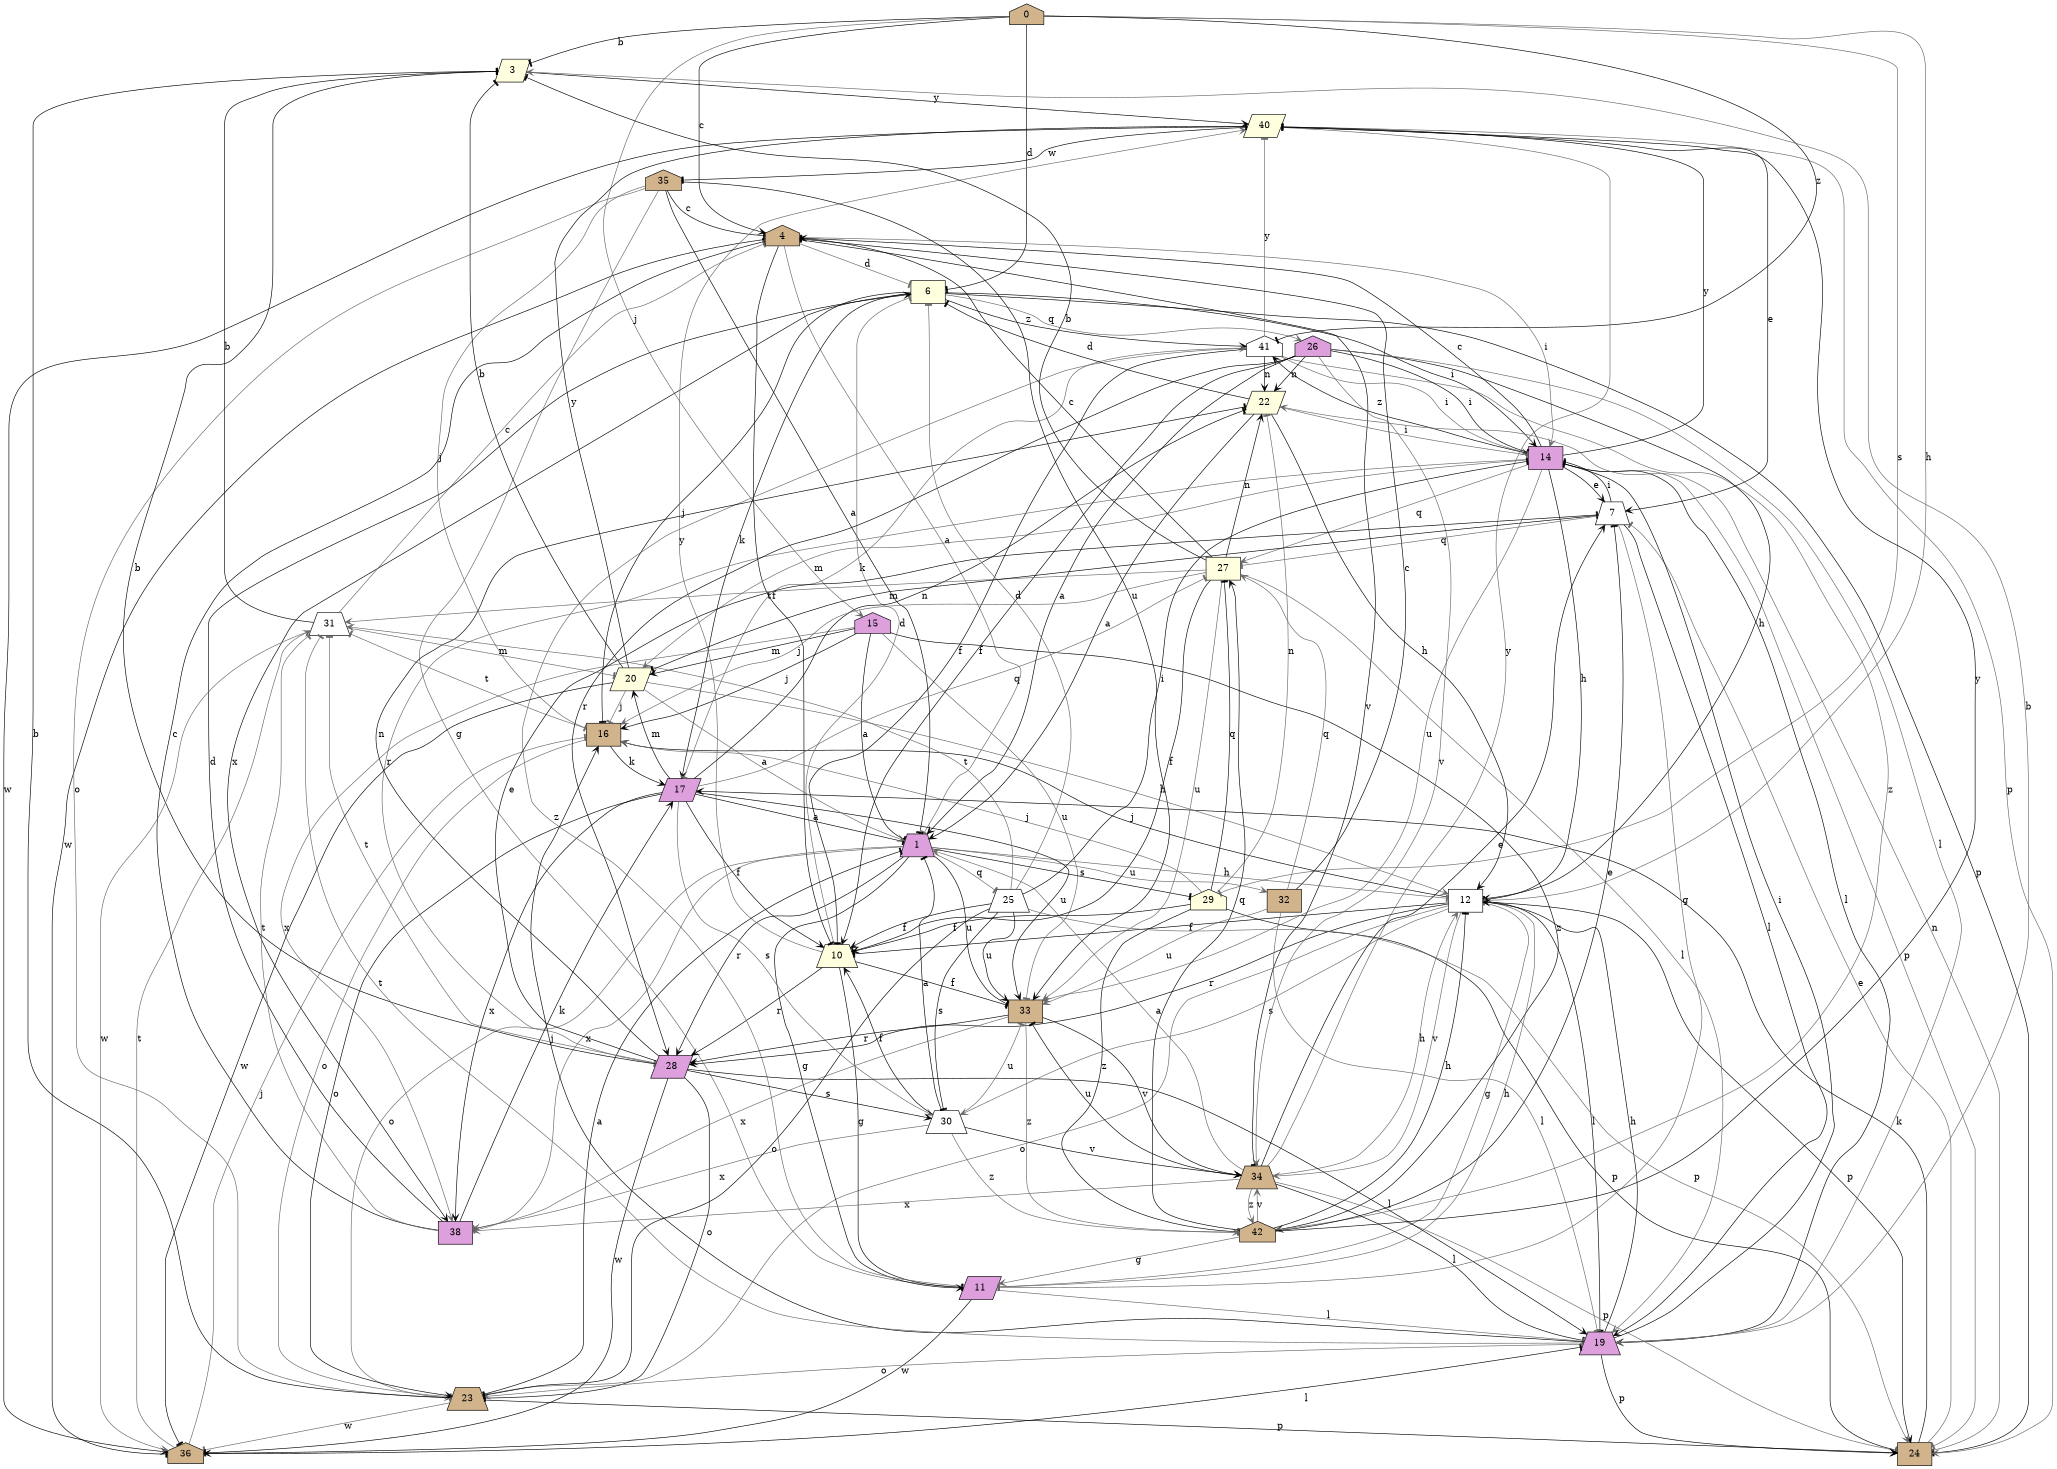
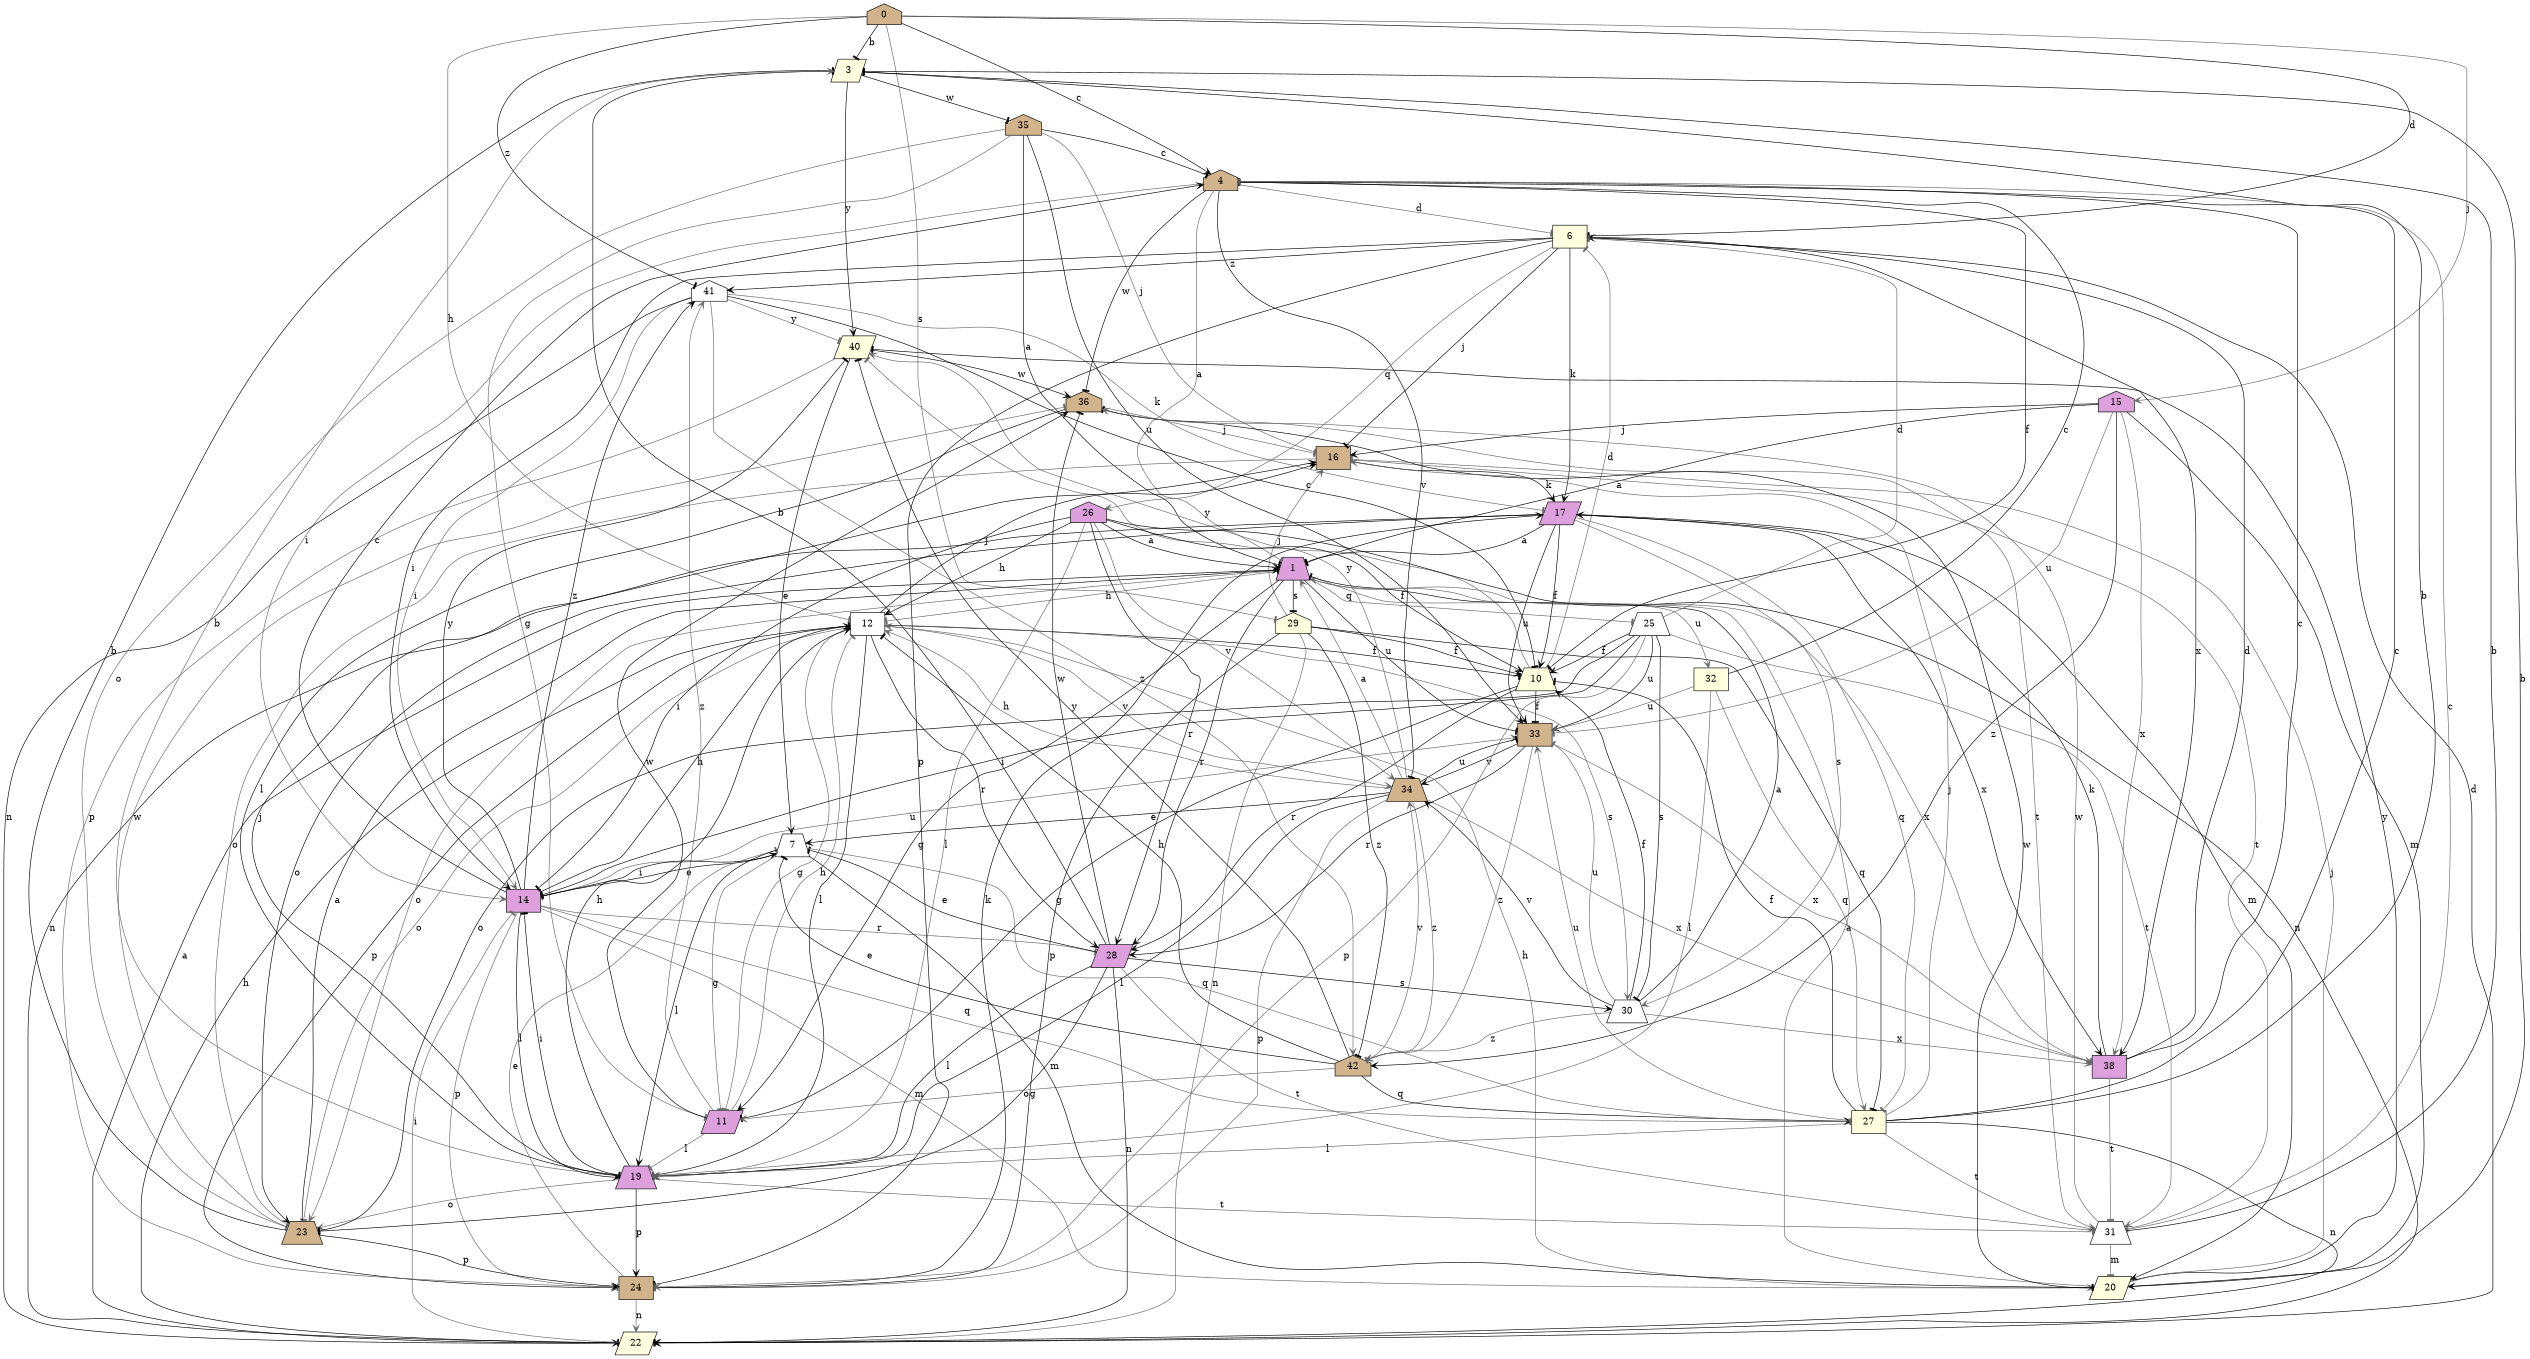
edge "40" -> "35": now "3" -> "35"
edge "41" -> "10": label "f" -> "c"
node "32": fillcolor tan -> lightyellow
